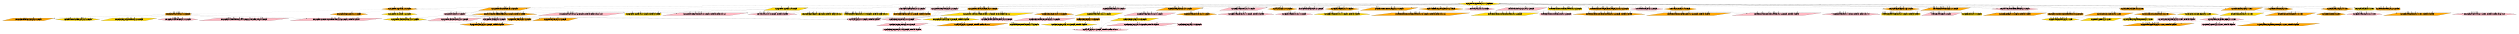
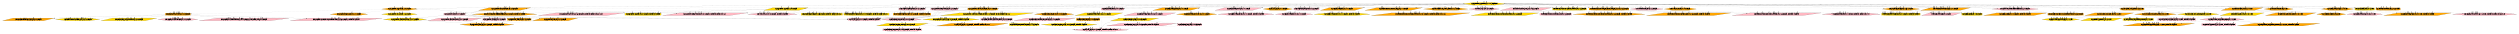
node "org.openjfx:javafx-fxml:jar:24.0.1:compile": shape hexagon -> parallelogram
node "org.jspecify:version:jar:1.0.0:compile": label "org.jspecify:version:jar:1.0.0:compile" -> "org.jspecify:jspecify:jar:1.0.0:compile"
node "org.eclipse.jetty:jetty-security:jar:10.0.25:compile": fillcolor lightpink -> gold
